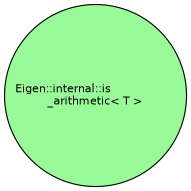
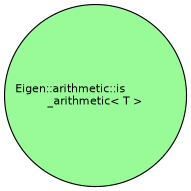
node "Eigen::internal::is _arithmetic< T >": label "Eigen::internal::is _arithmetic< T >" -> "Eigen::arithmetic::is _arithmetic< T >"
